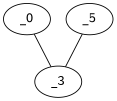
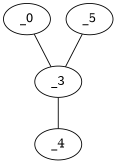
node "_4": added
